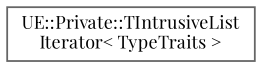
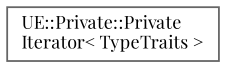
node "UE::Private::TIntrusiveList Iterator< TypeTraits >": label "UE::Private::TIntrusiveList Iterator< TypeTraits >" -> "UE::Private::Private Iterator< TypeTraits >"
